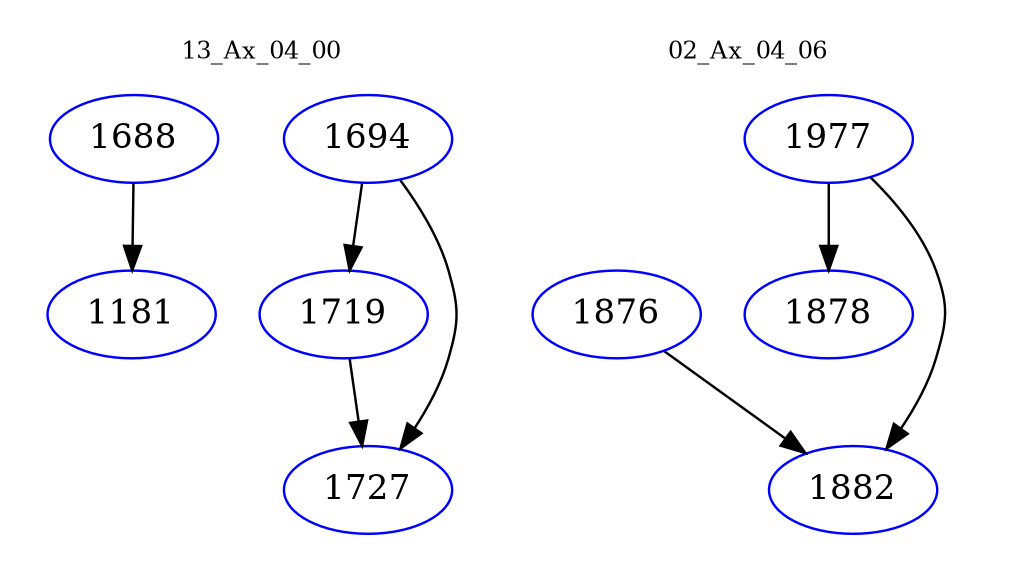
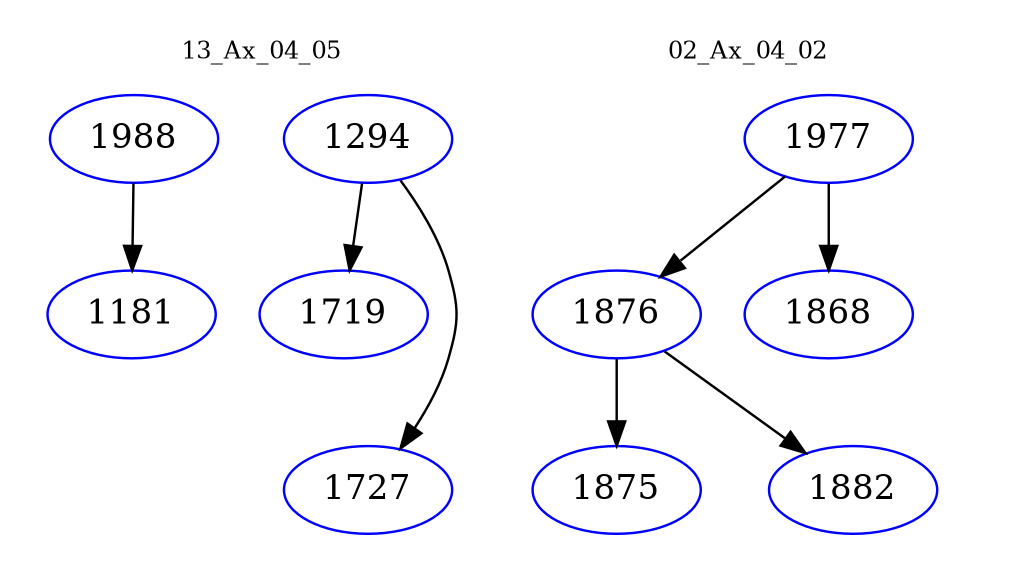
cluster "13_Ax_04_00": label "13_Ax_04_00" -> "13_Ax_04_05"
cluster "02_Ax_04_06": label "02_Ax_04_06" -> "02_Ax_04_02"
node "1688": label "1688" -> "1988"
node "1694": label "1694" -> "1294"
edge "1977" -> "1882": now "1977" -> "1876"
node "1878": label "1878" -> "1868"
edge "1719" -> "1727": removed
node "1875": added
